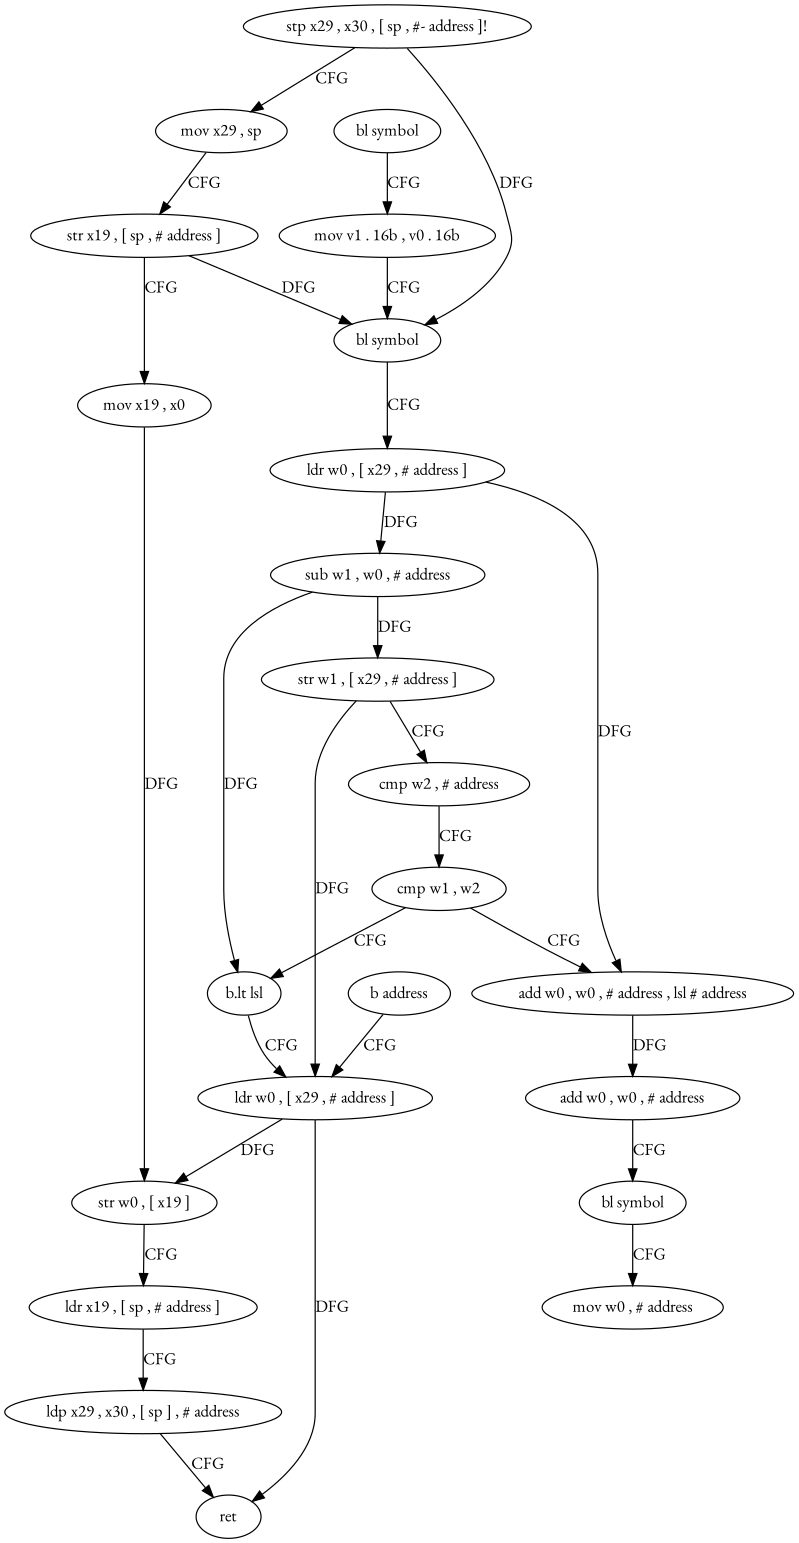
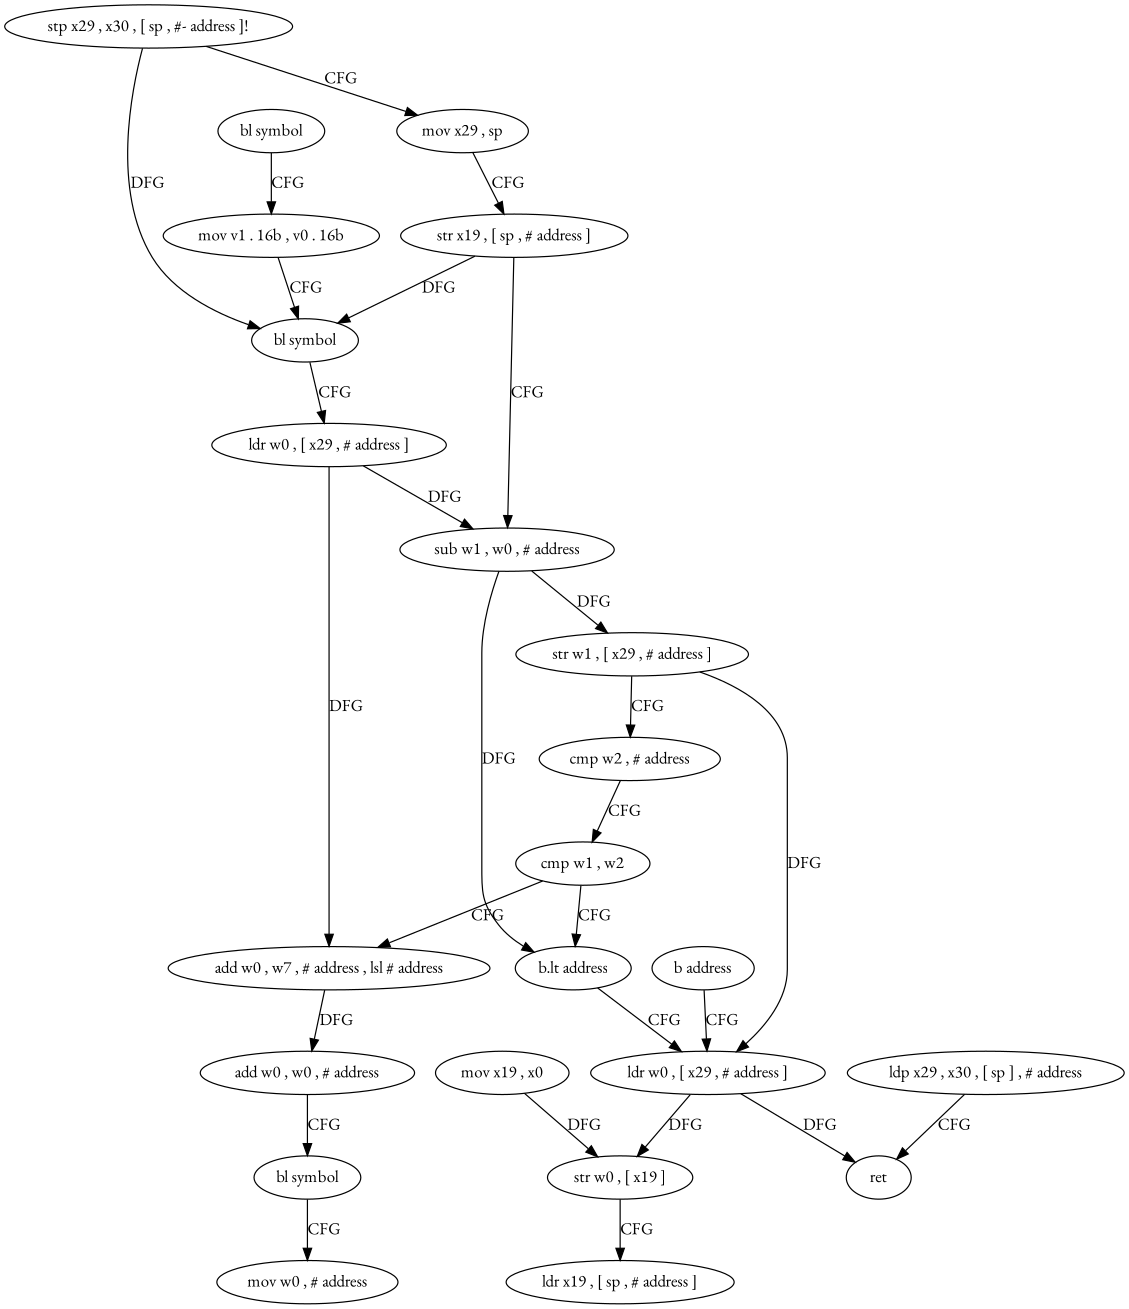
edge "str x19 , [ sp , # address ]" -> "mov x19 , x0": now "str x19 , [ sp , # address ]" -> "sub w1 , w0 , # address"
node "b.lt lsl": label "b.lt lsl" -> "b.lt address"
node "add w0 , w0 , # address , lsl # address": label "add w0 , w0 , # address , lsl # address" -> "add w0 , w7 , # address , lsl # address"
edge "ldr x19 , [ sp , # address ]" -> "ldp x29 , x30 , [ sp ] , # address": removed, label "CFG"
